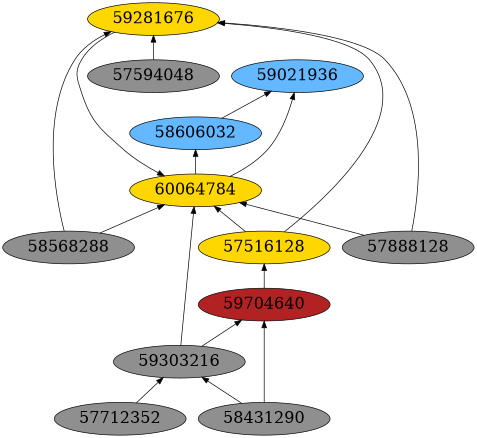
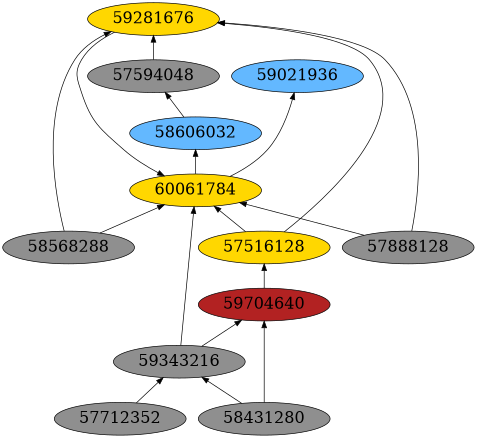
edge "58606032" -> "59021936": now "58606032" -> "57594048"
node "60064784": label "60064784" -> "60061784"
node "59303216": label "59303216" -> "59343216"
node "58431290": label "58431290" -> "58431280"
